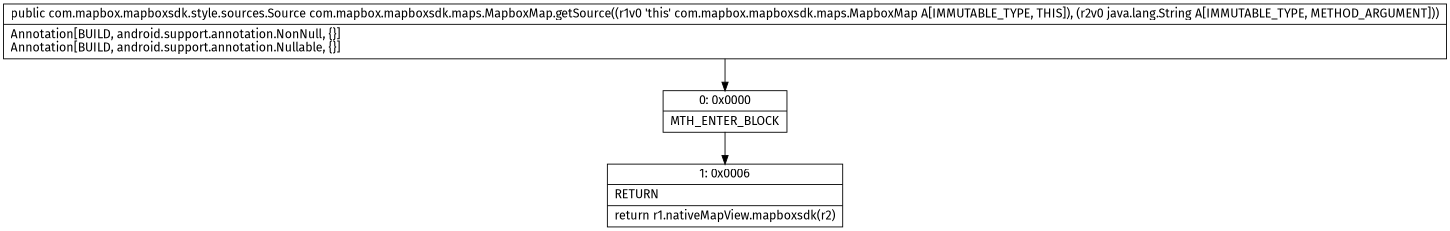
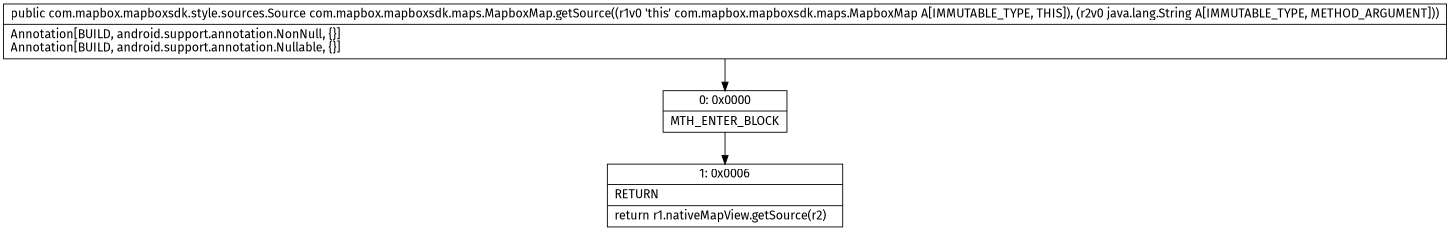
node "1: 0x0006": text "return r1.nativeMapView.mapboxsdk(r2)" -> "return r1.nativeMapView.getSource(r2)"
